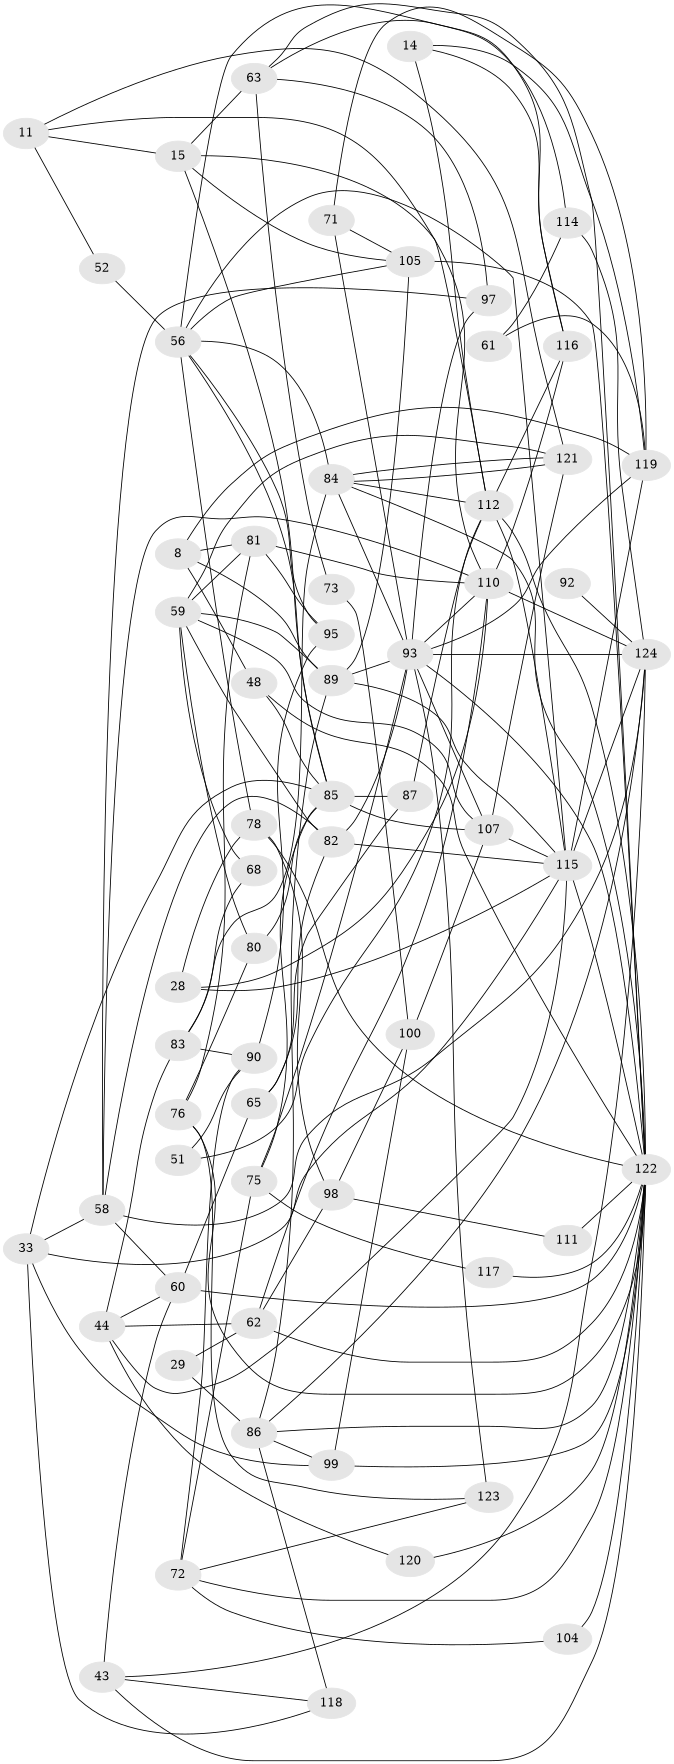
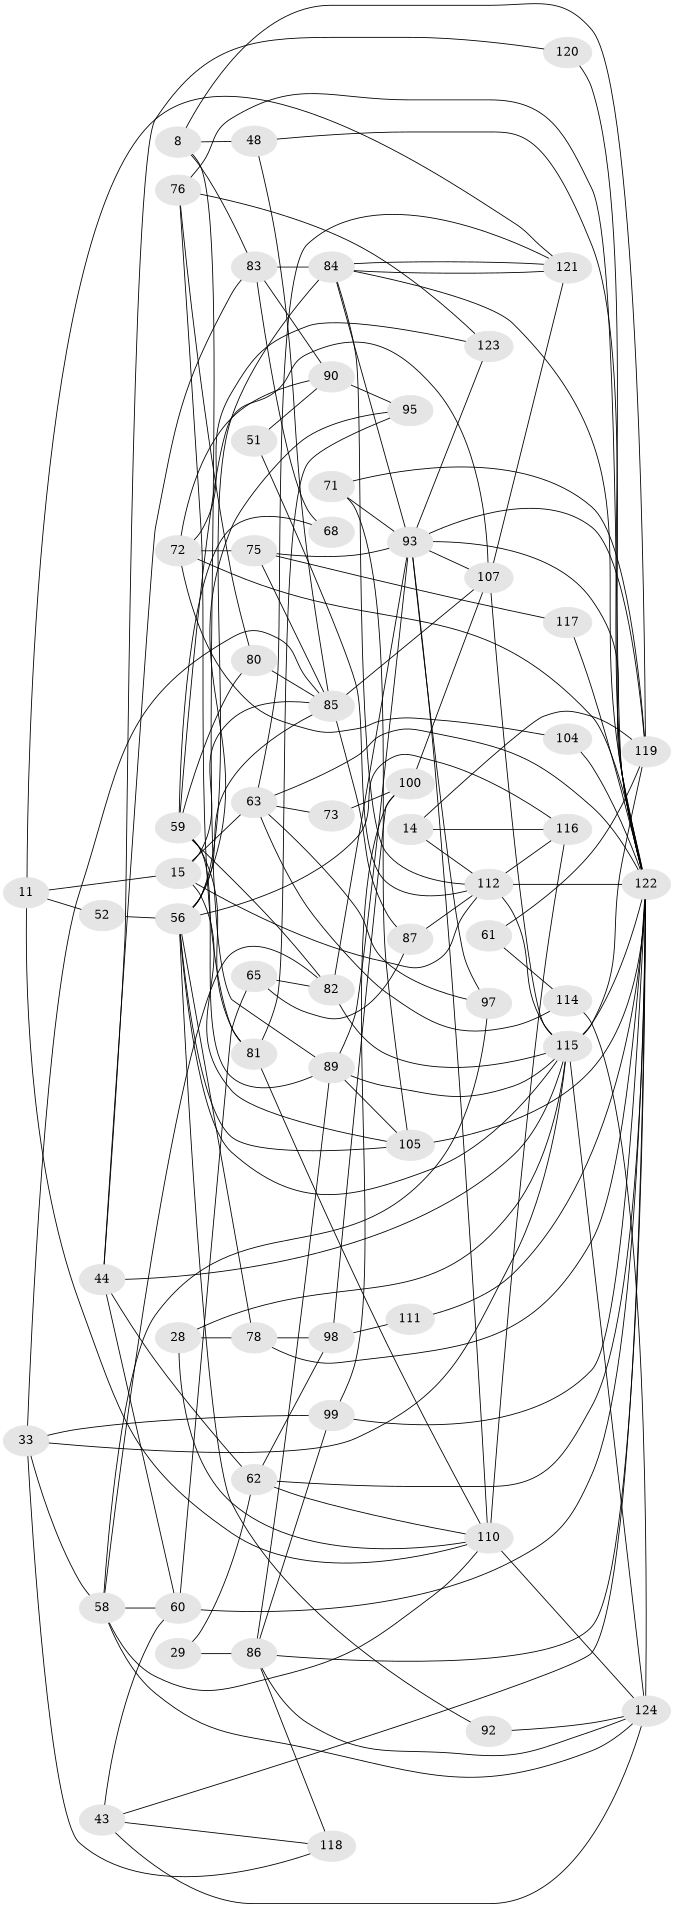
edge "121" -- "59": now "121" -- "63"
edge "81" -- "8": now "83" -- "8"
edge "93" -- "124": removed
edge "56" -- "92": added
